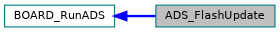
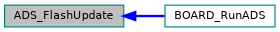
edge "ADS_FlashUpdate" -> "BOARD_RunADS": reversed
